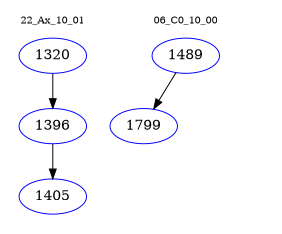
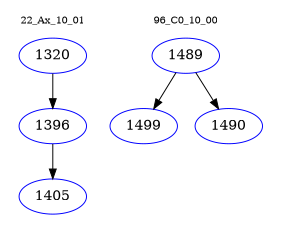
cluster "06_C0_10_00": label "06_C0_10_00" -> "96_C0_10_00"
node "1799": label "1799" -> "1499"
node "1490": added
